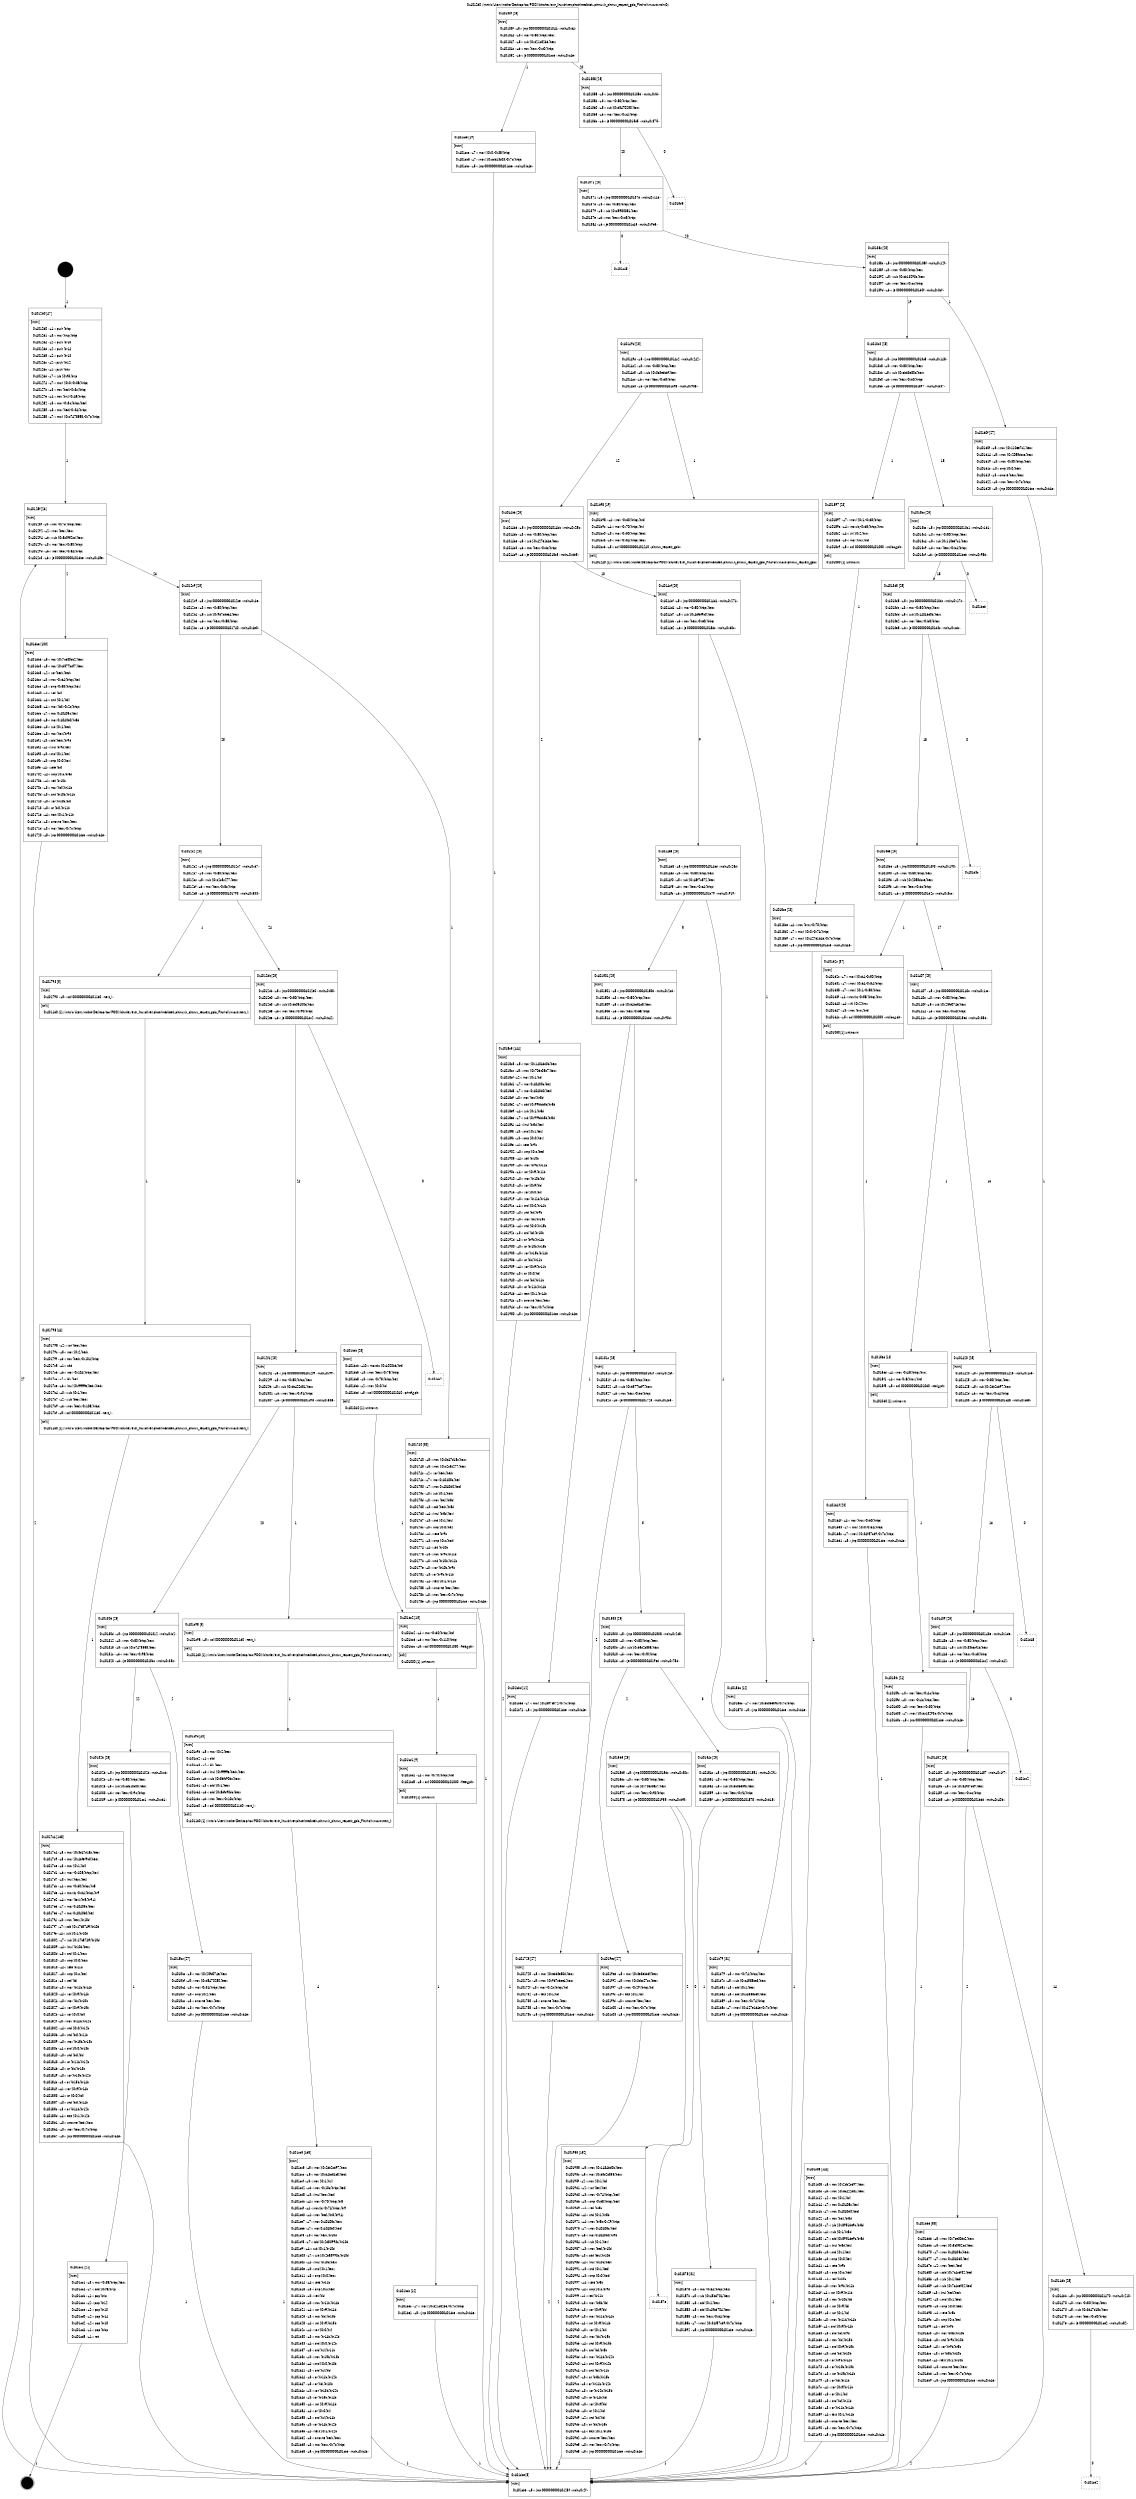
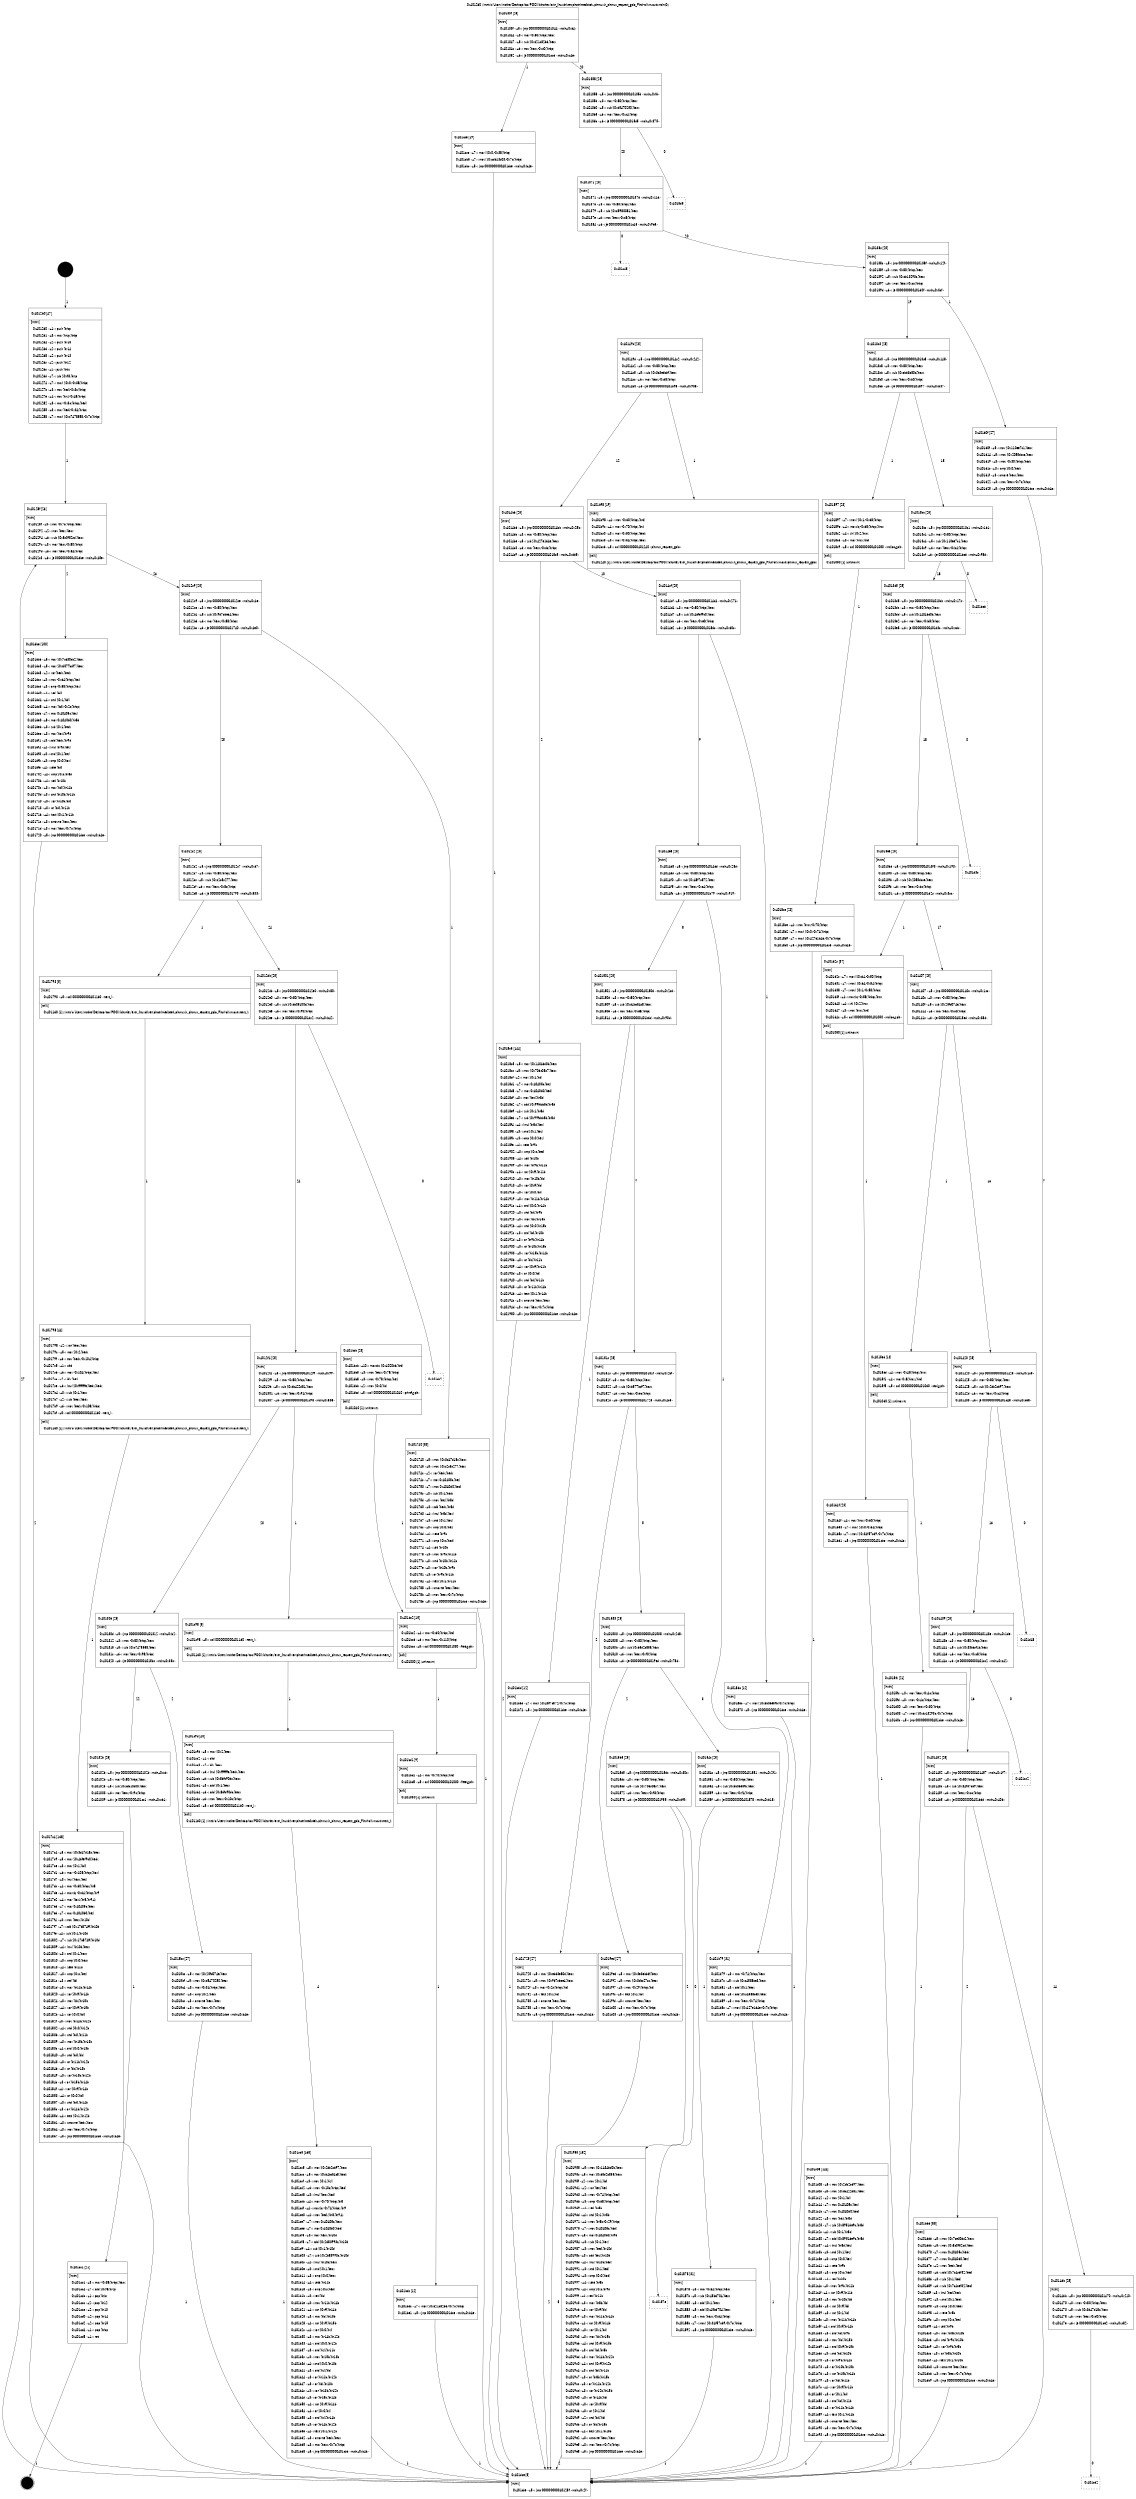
edge "0x40160f [27]" -> "0x401dae [5]": label " 1" -> " 7"
edge "0x4019ed [27]" -> "0x401dae [5]": label " 2" -> " 5"
